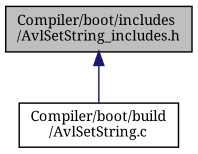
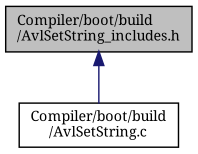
node "Compiler/boot/includes /AvlSetString_includes.h": label "Compiler/boot/includes /AvlSetString_includes.h" -> "Compiler/boot/build /AvlSetString_includes.h"
